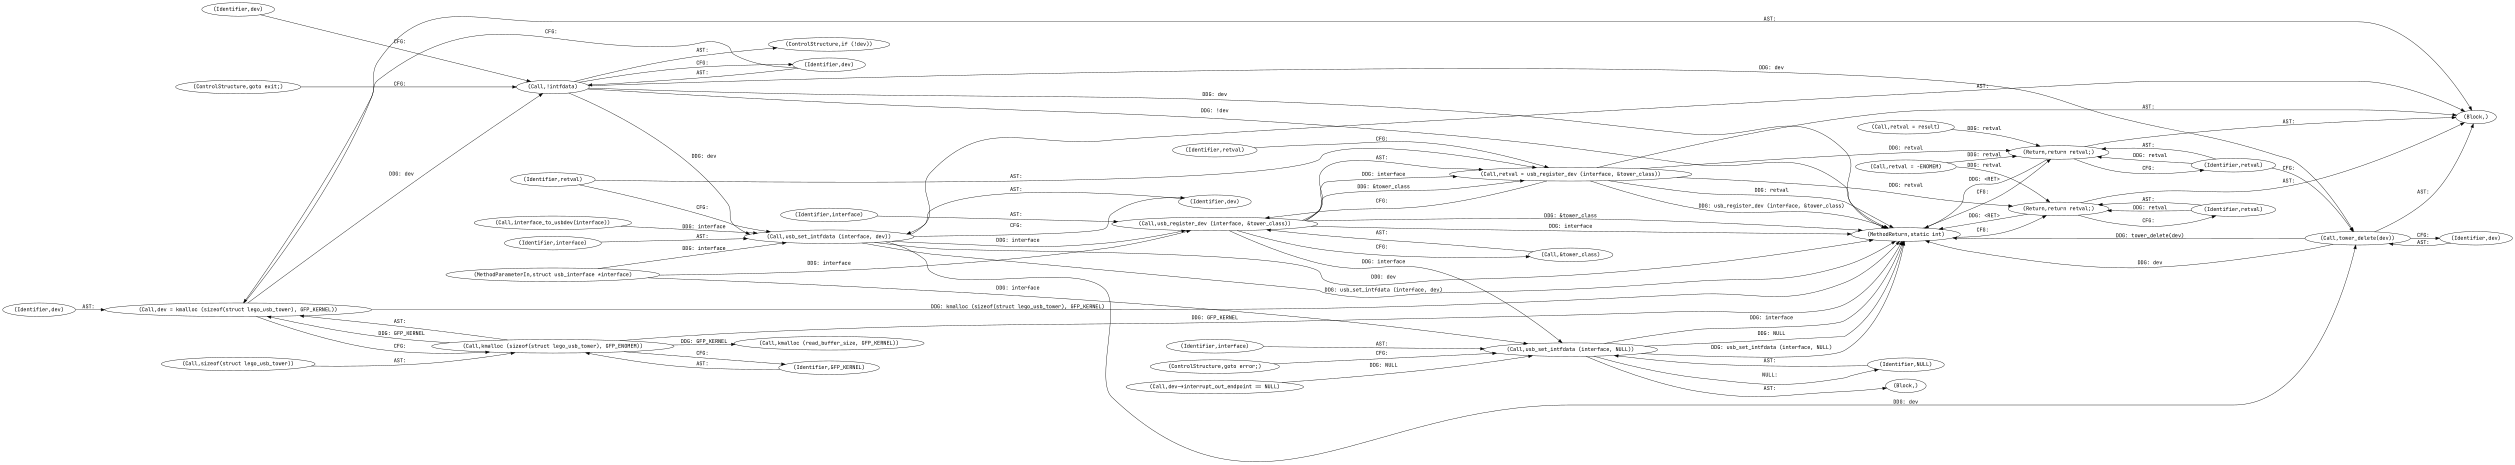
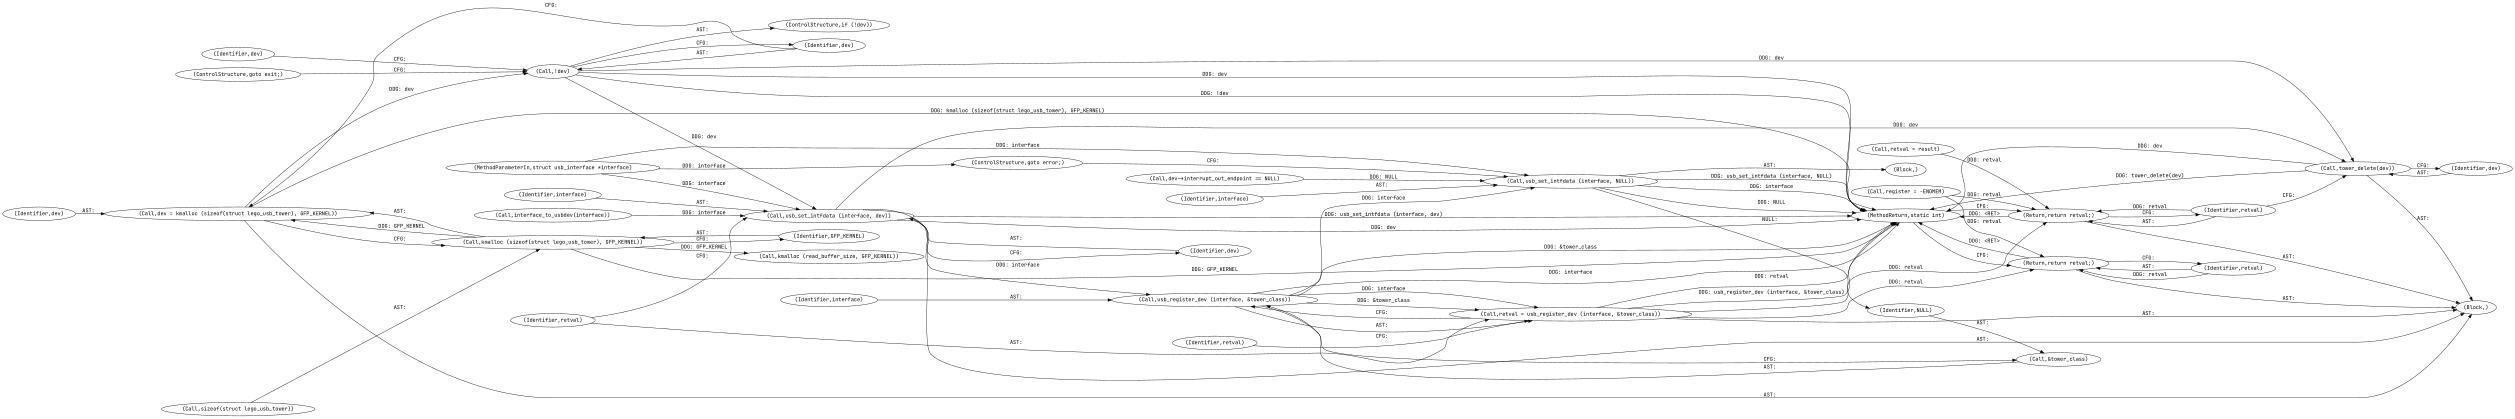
node "(Call,!intfdata)": label "(Call,!intfdata)" -> "(Call,!dev)"
node "(Call,retval = -ENOMEM)": label "(Call,retval = -ENOMEM)" -> "(Call,register = -ENOMEM)"
edge "(MethodParameterIn,struct usb_interface *interface)" -> "(Call,usb_register_dev (interface, &tower_class))": now "(MethodParameterIn,struct usb_interface *interface)" -> "(ControlStructure,goto error;)"
node "(Call,kmalloc (sizeof(struct lego_usb_tower), GFP_ENOMEM))": label "(Call,kmalloc (sizeof(struct lego_usb_tower), GFP_ENOMEM))" -> "(Call,kmalloc (sizeof(struct lego_usb_tower), GFP_KERNEL))"
edge "(Identifier,NULL)" -> "(Call,usb_set_intfdata (interface, NULL))": now "(Identifier,NULL)" -> "(Call,&tower_class)"
